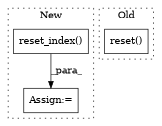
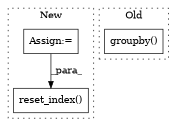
node "reset()": label "reset()" -> "groupby()"
edge "reset_index()" -> "Assign:=": reversed
